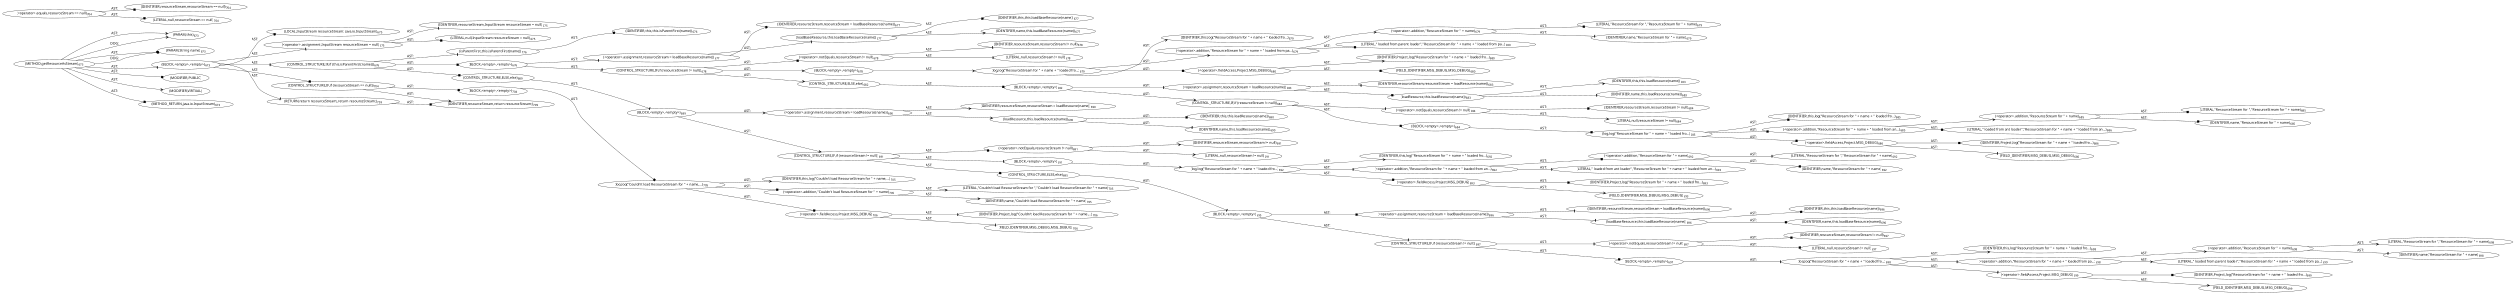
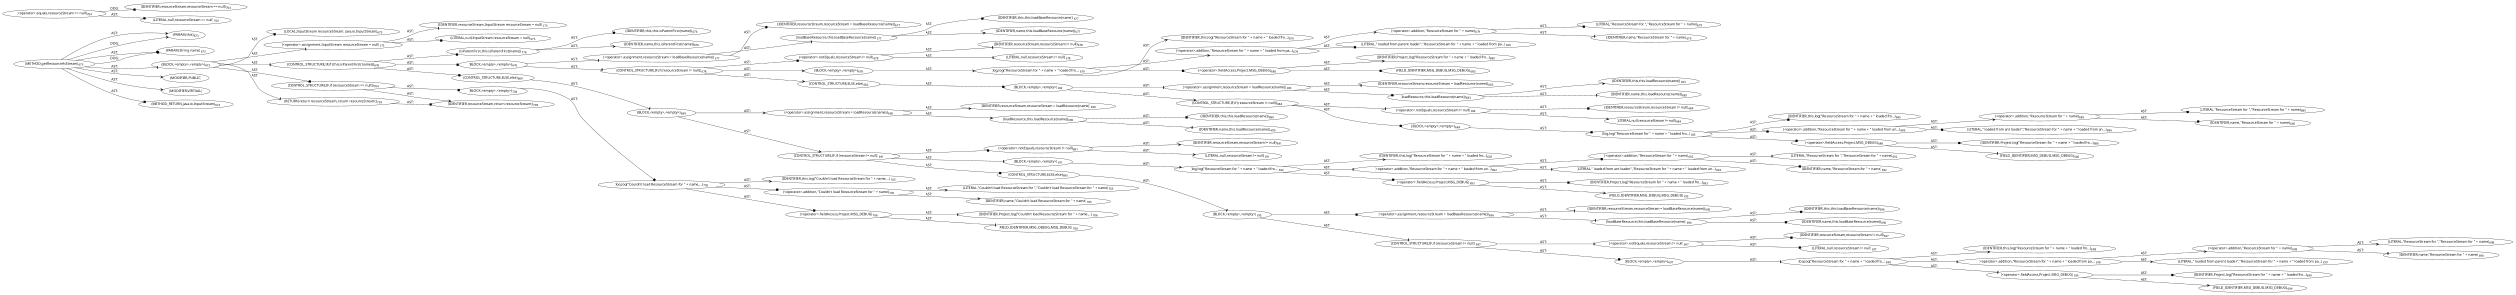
edge "(<operator>.equals,resourceStream == null)" -> "(IDENTIFIER,resourceStream,resourceStream == null)": label "AST: " -> "DDG: "
node "(IDENTIFIER,name,this.isParentFirst(name))": added
edge "(CONTROL_STRUCTURE,IF,if (this.isParentFirst(name)))" -> "(isParentFirst,this.isParentFirst(name))": arrowhead tee -> box
edge "(METHOD,getResourceAsStream)" -> "(MODIFIER,PUBLIC)": arrowhead box -> vee
